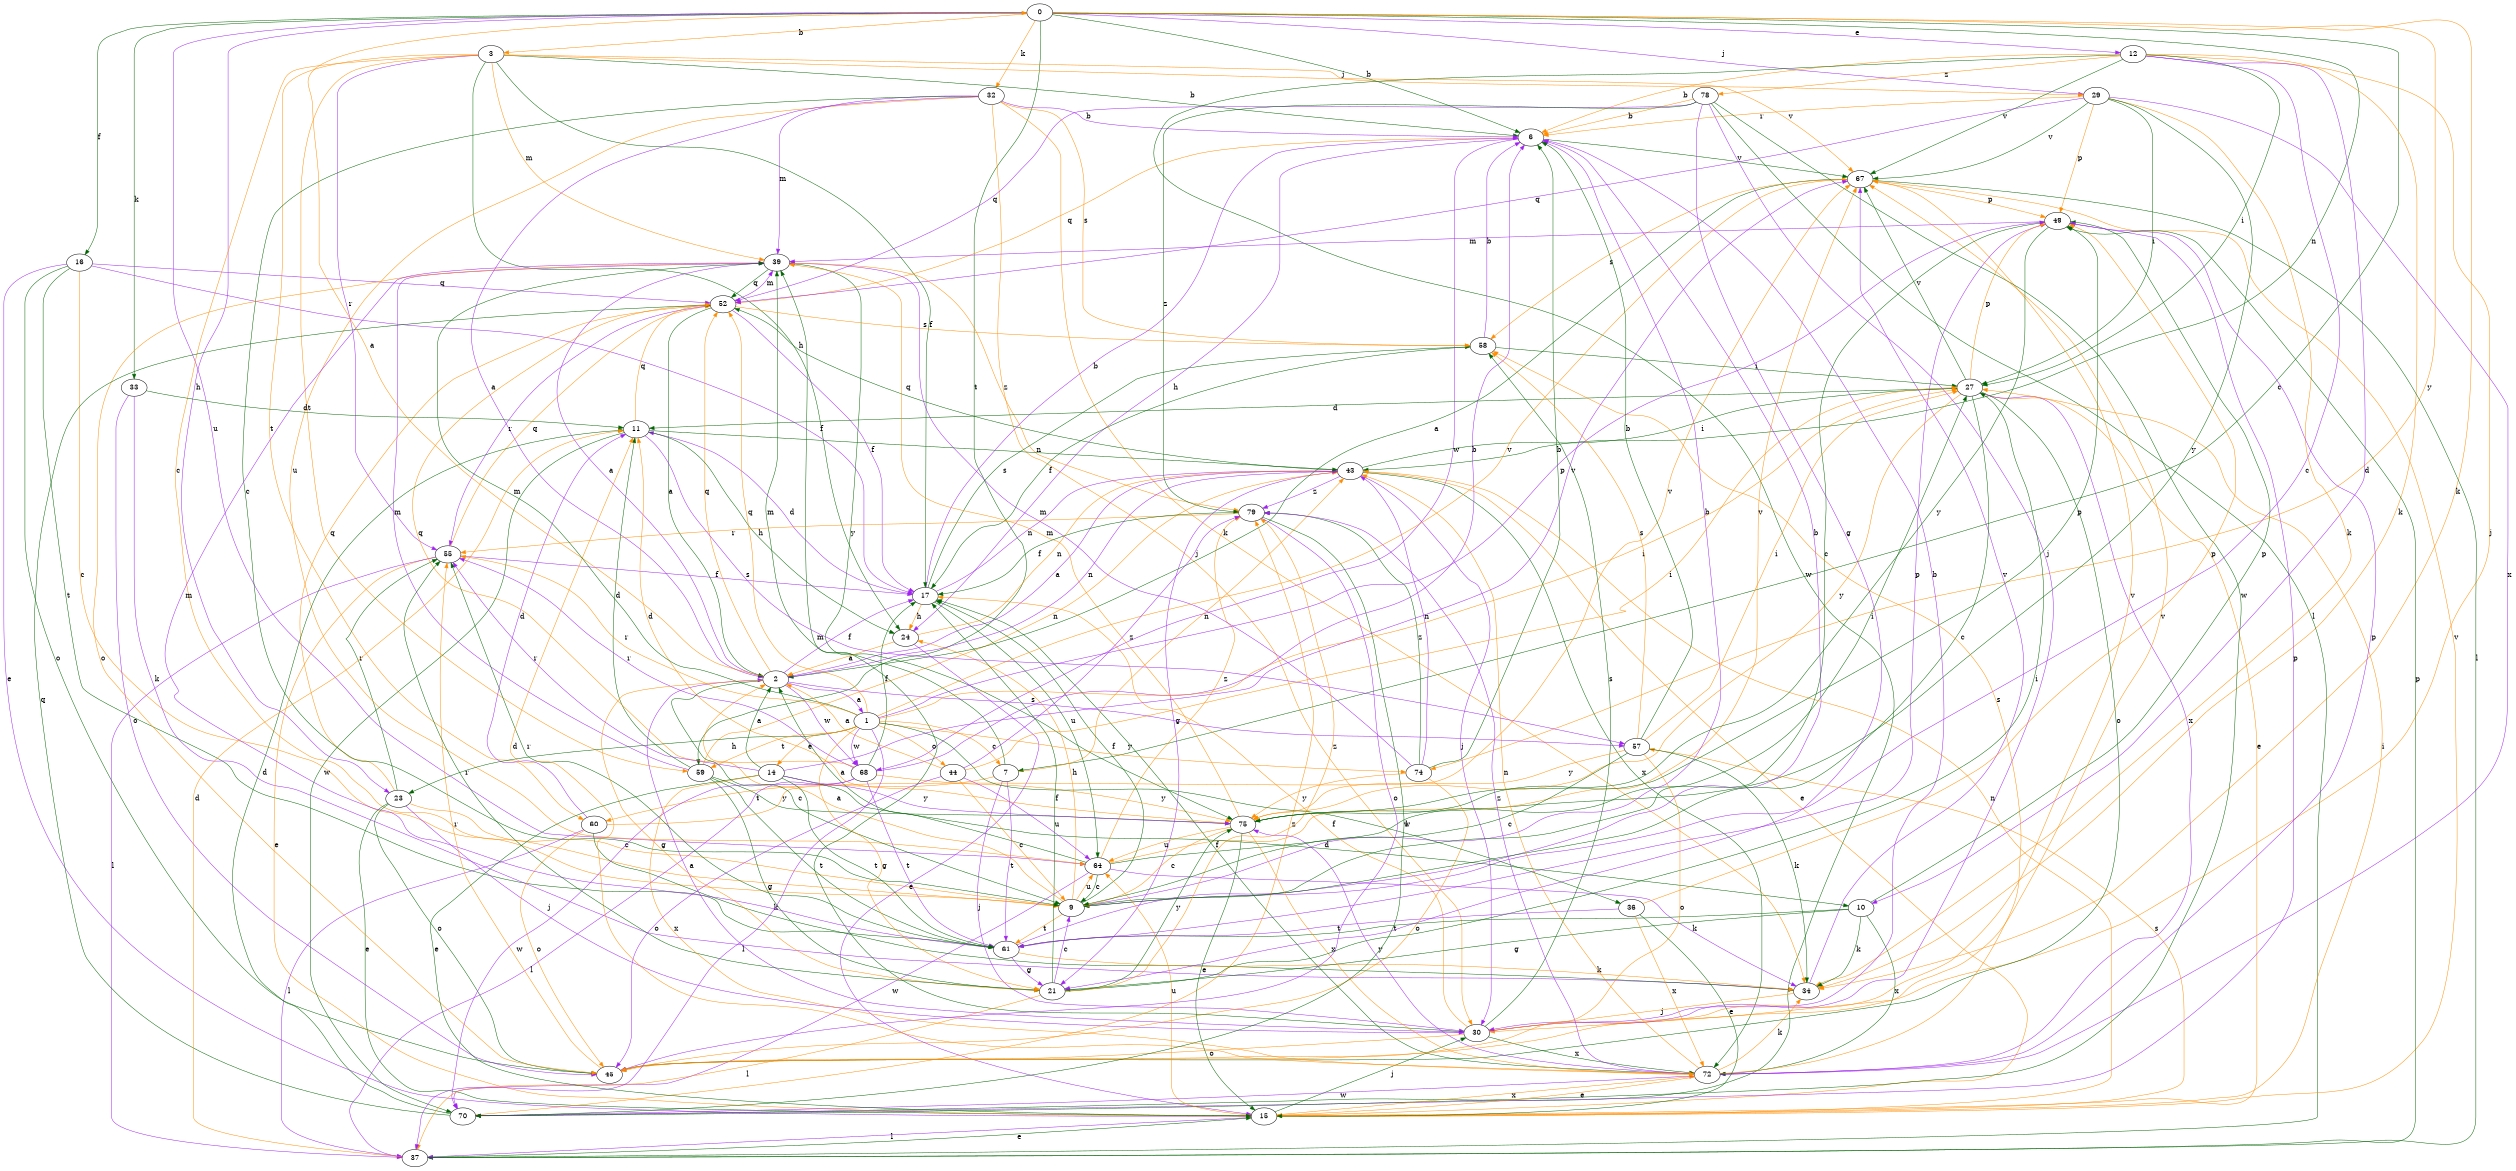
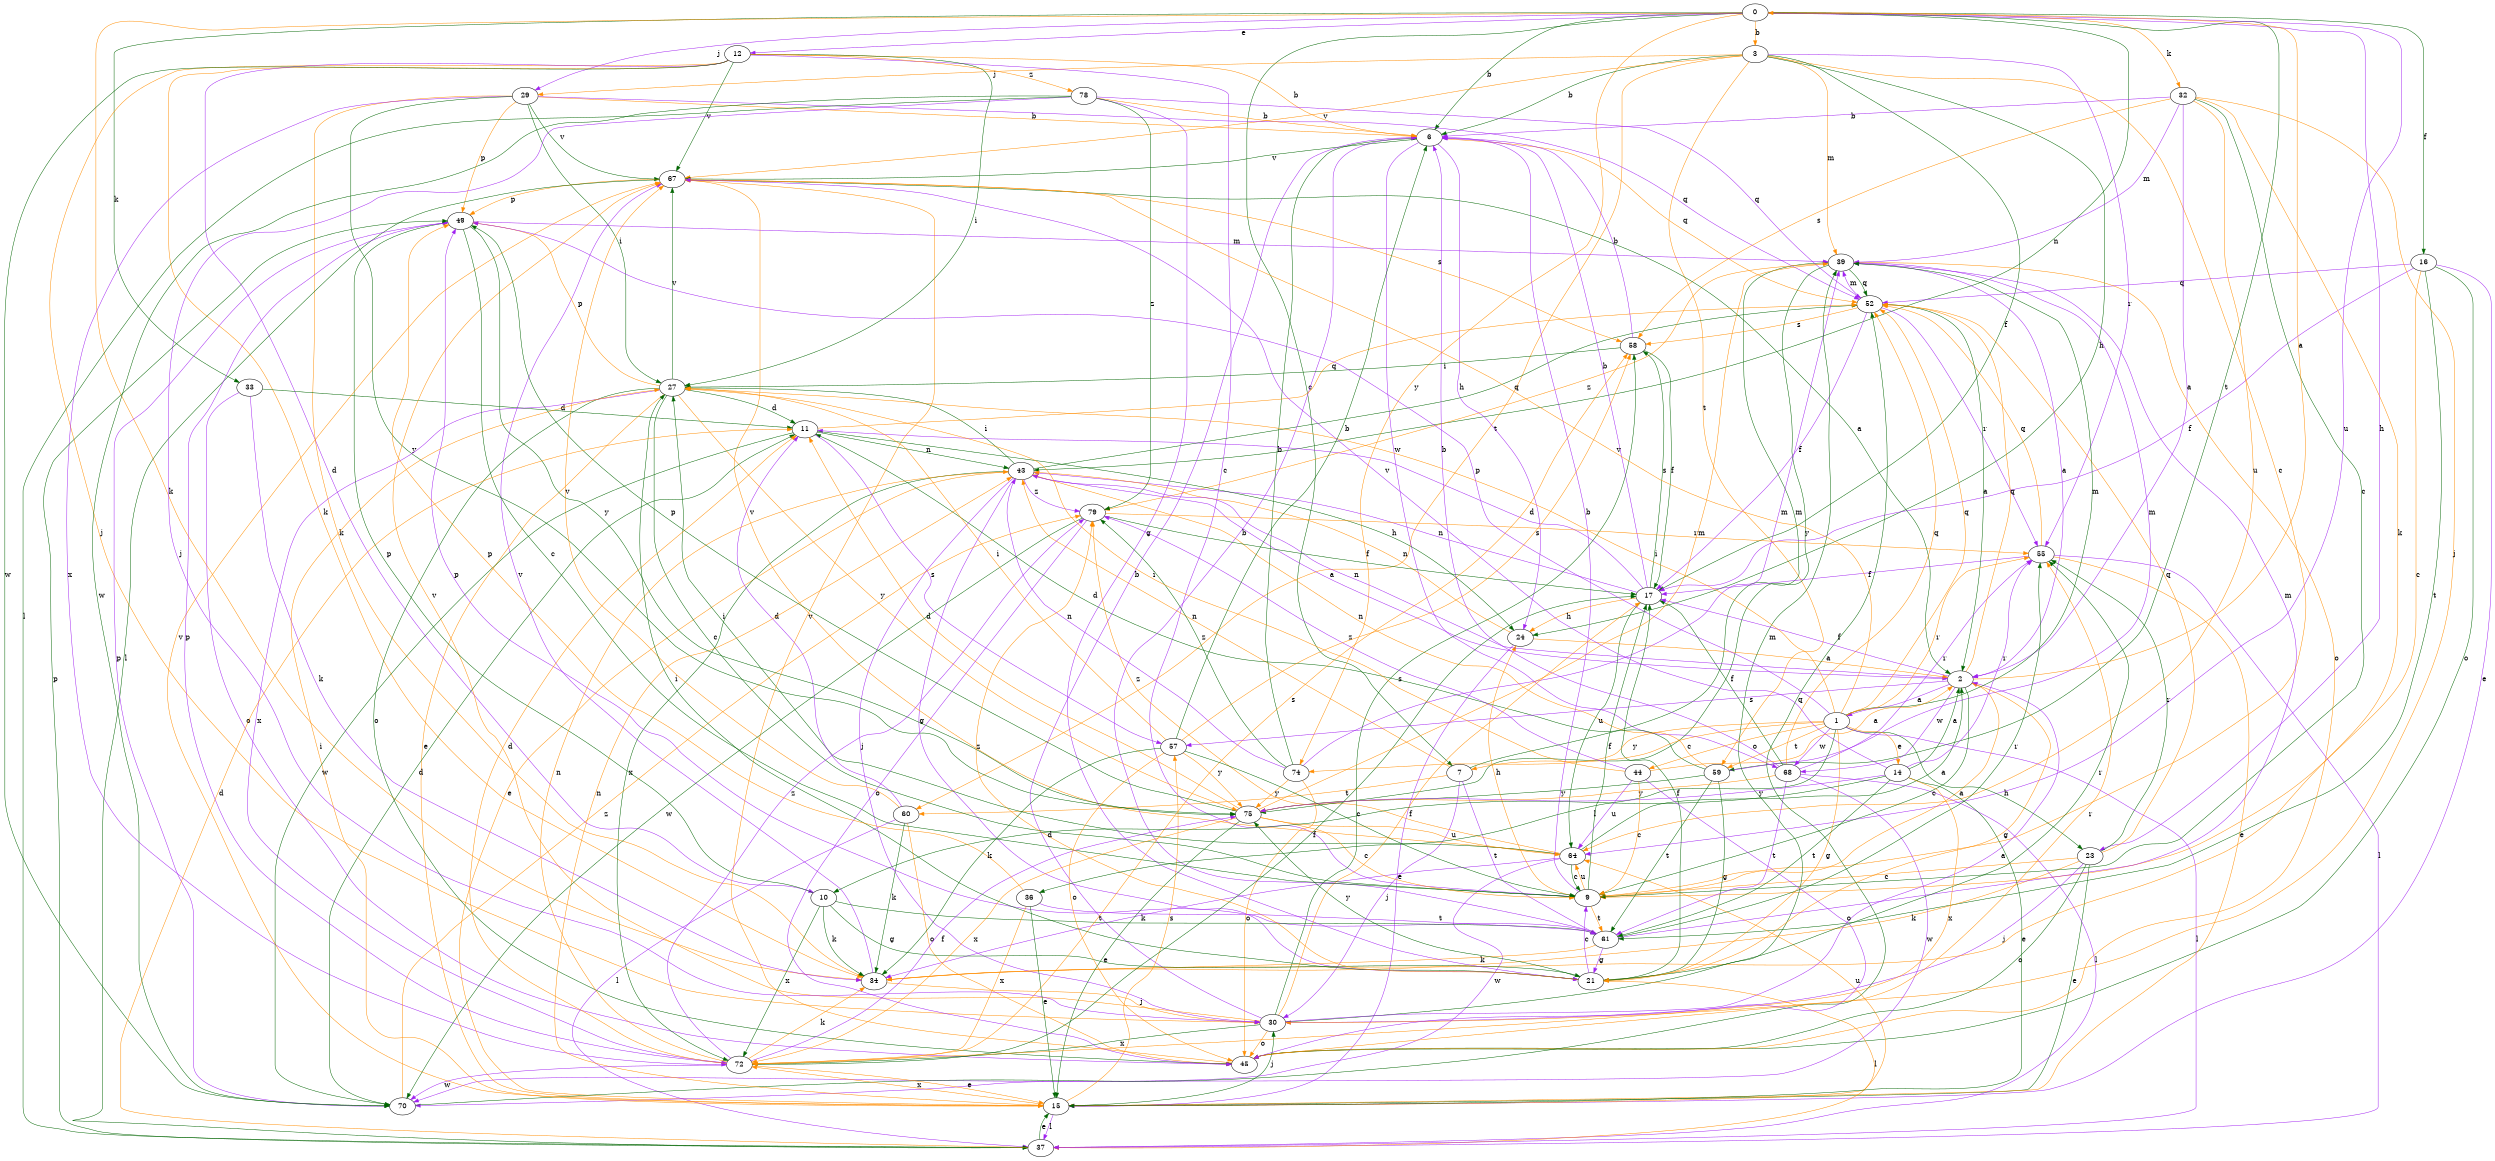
edge "29" -> "6": label "r" -> "b"
edge "72" -> "75": label "y" -> "f"
edge "23" -> "34": added, label "k"
